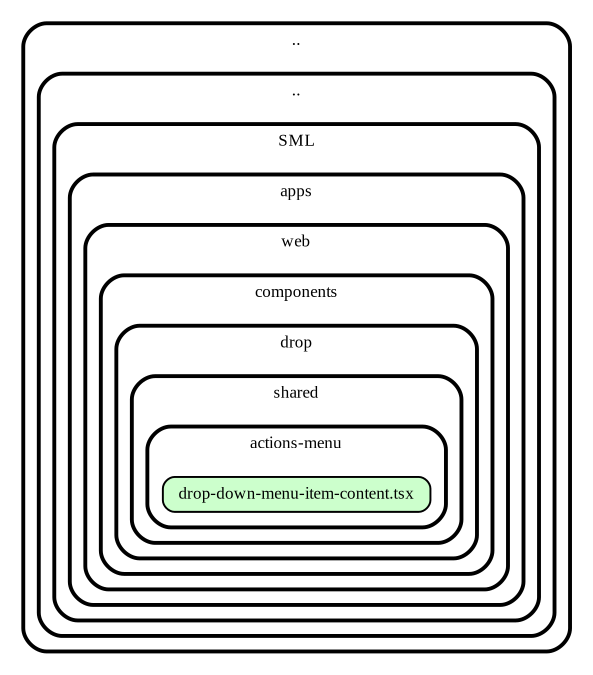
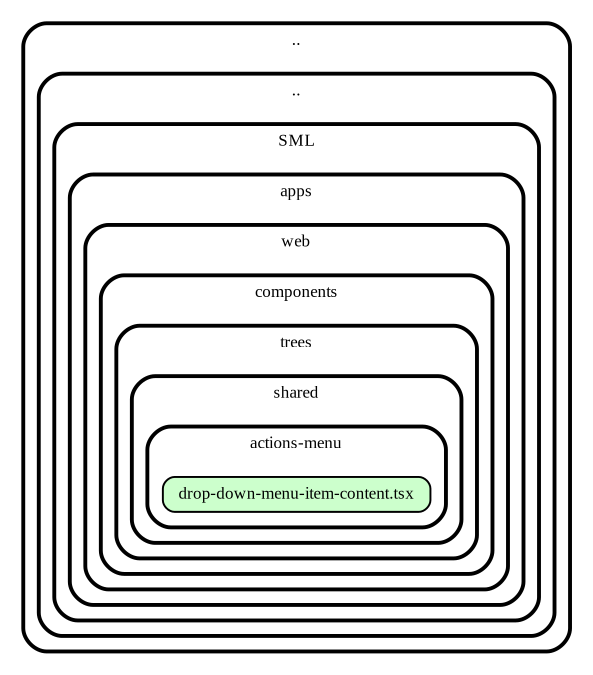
cluster "drop": label "drop" -> "trees"
